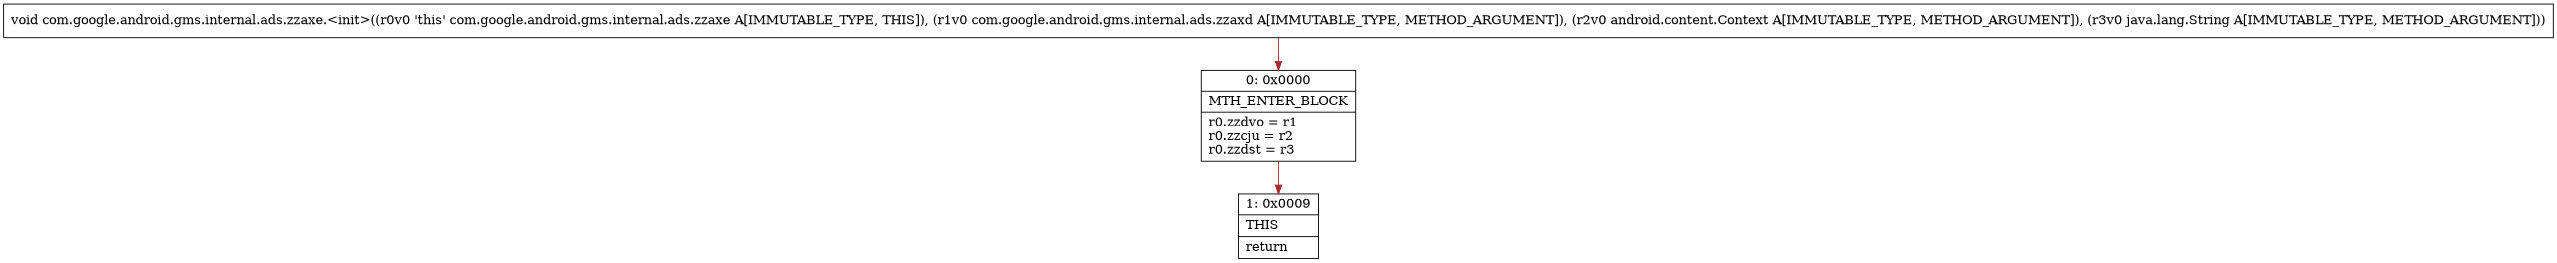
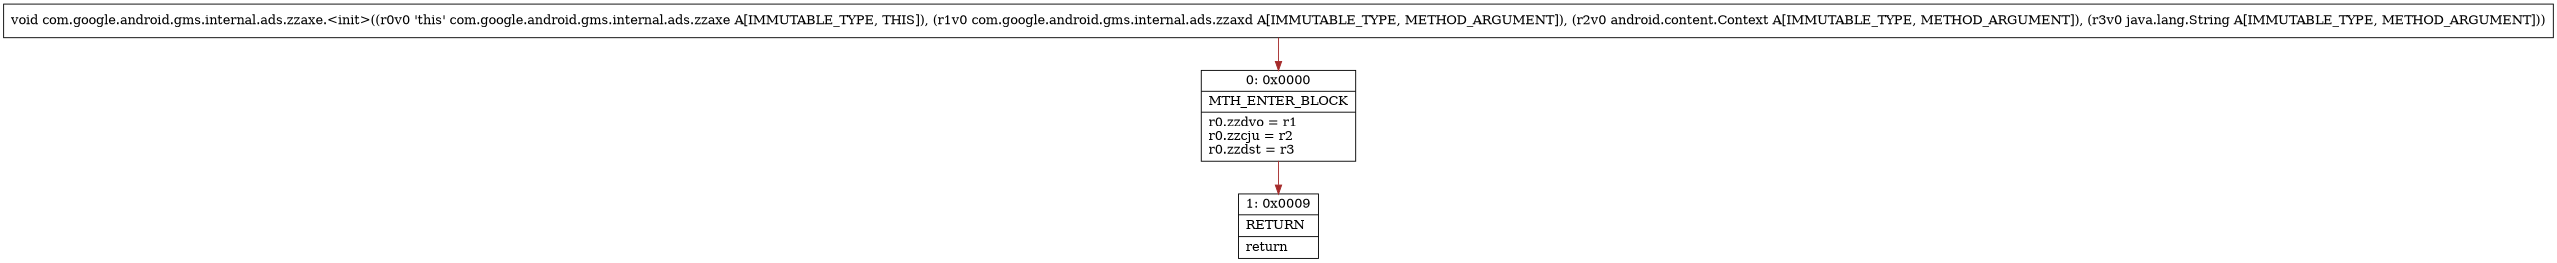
node "1: 0x0009": text "THIS" -> "RETURN"
